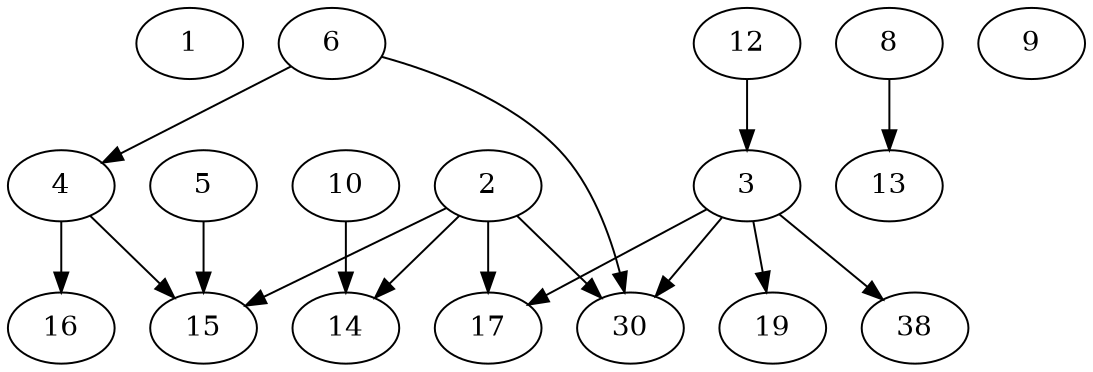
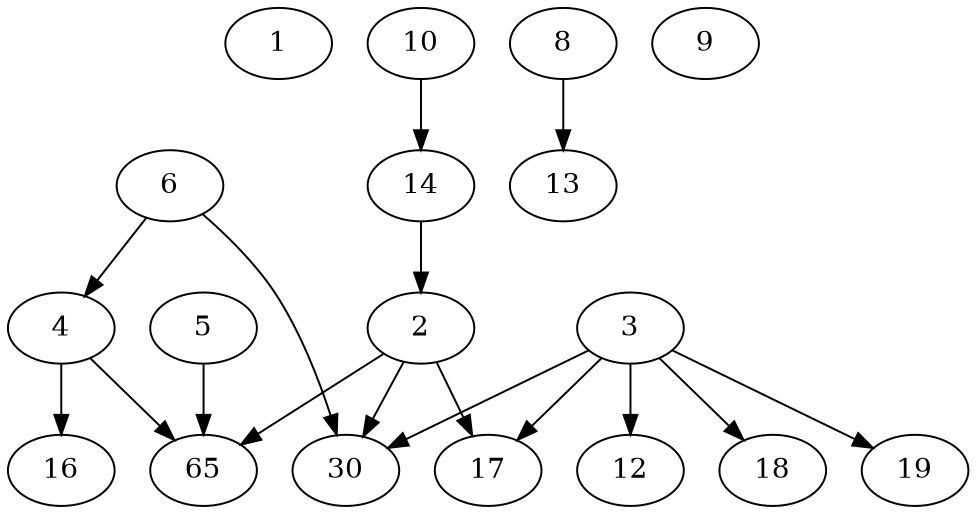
edge "12" -> "3": reversed
edge "2" -> "14": reversed
node "15": label "15" -> "65"
node "38": label "38" -> "18"
